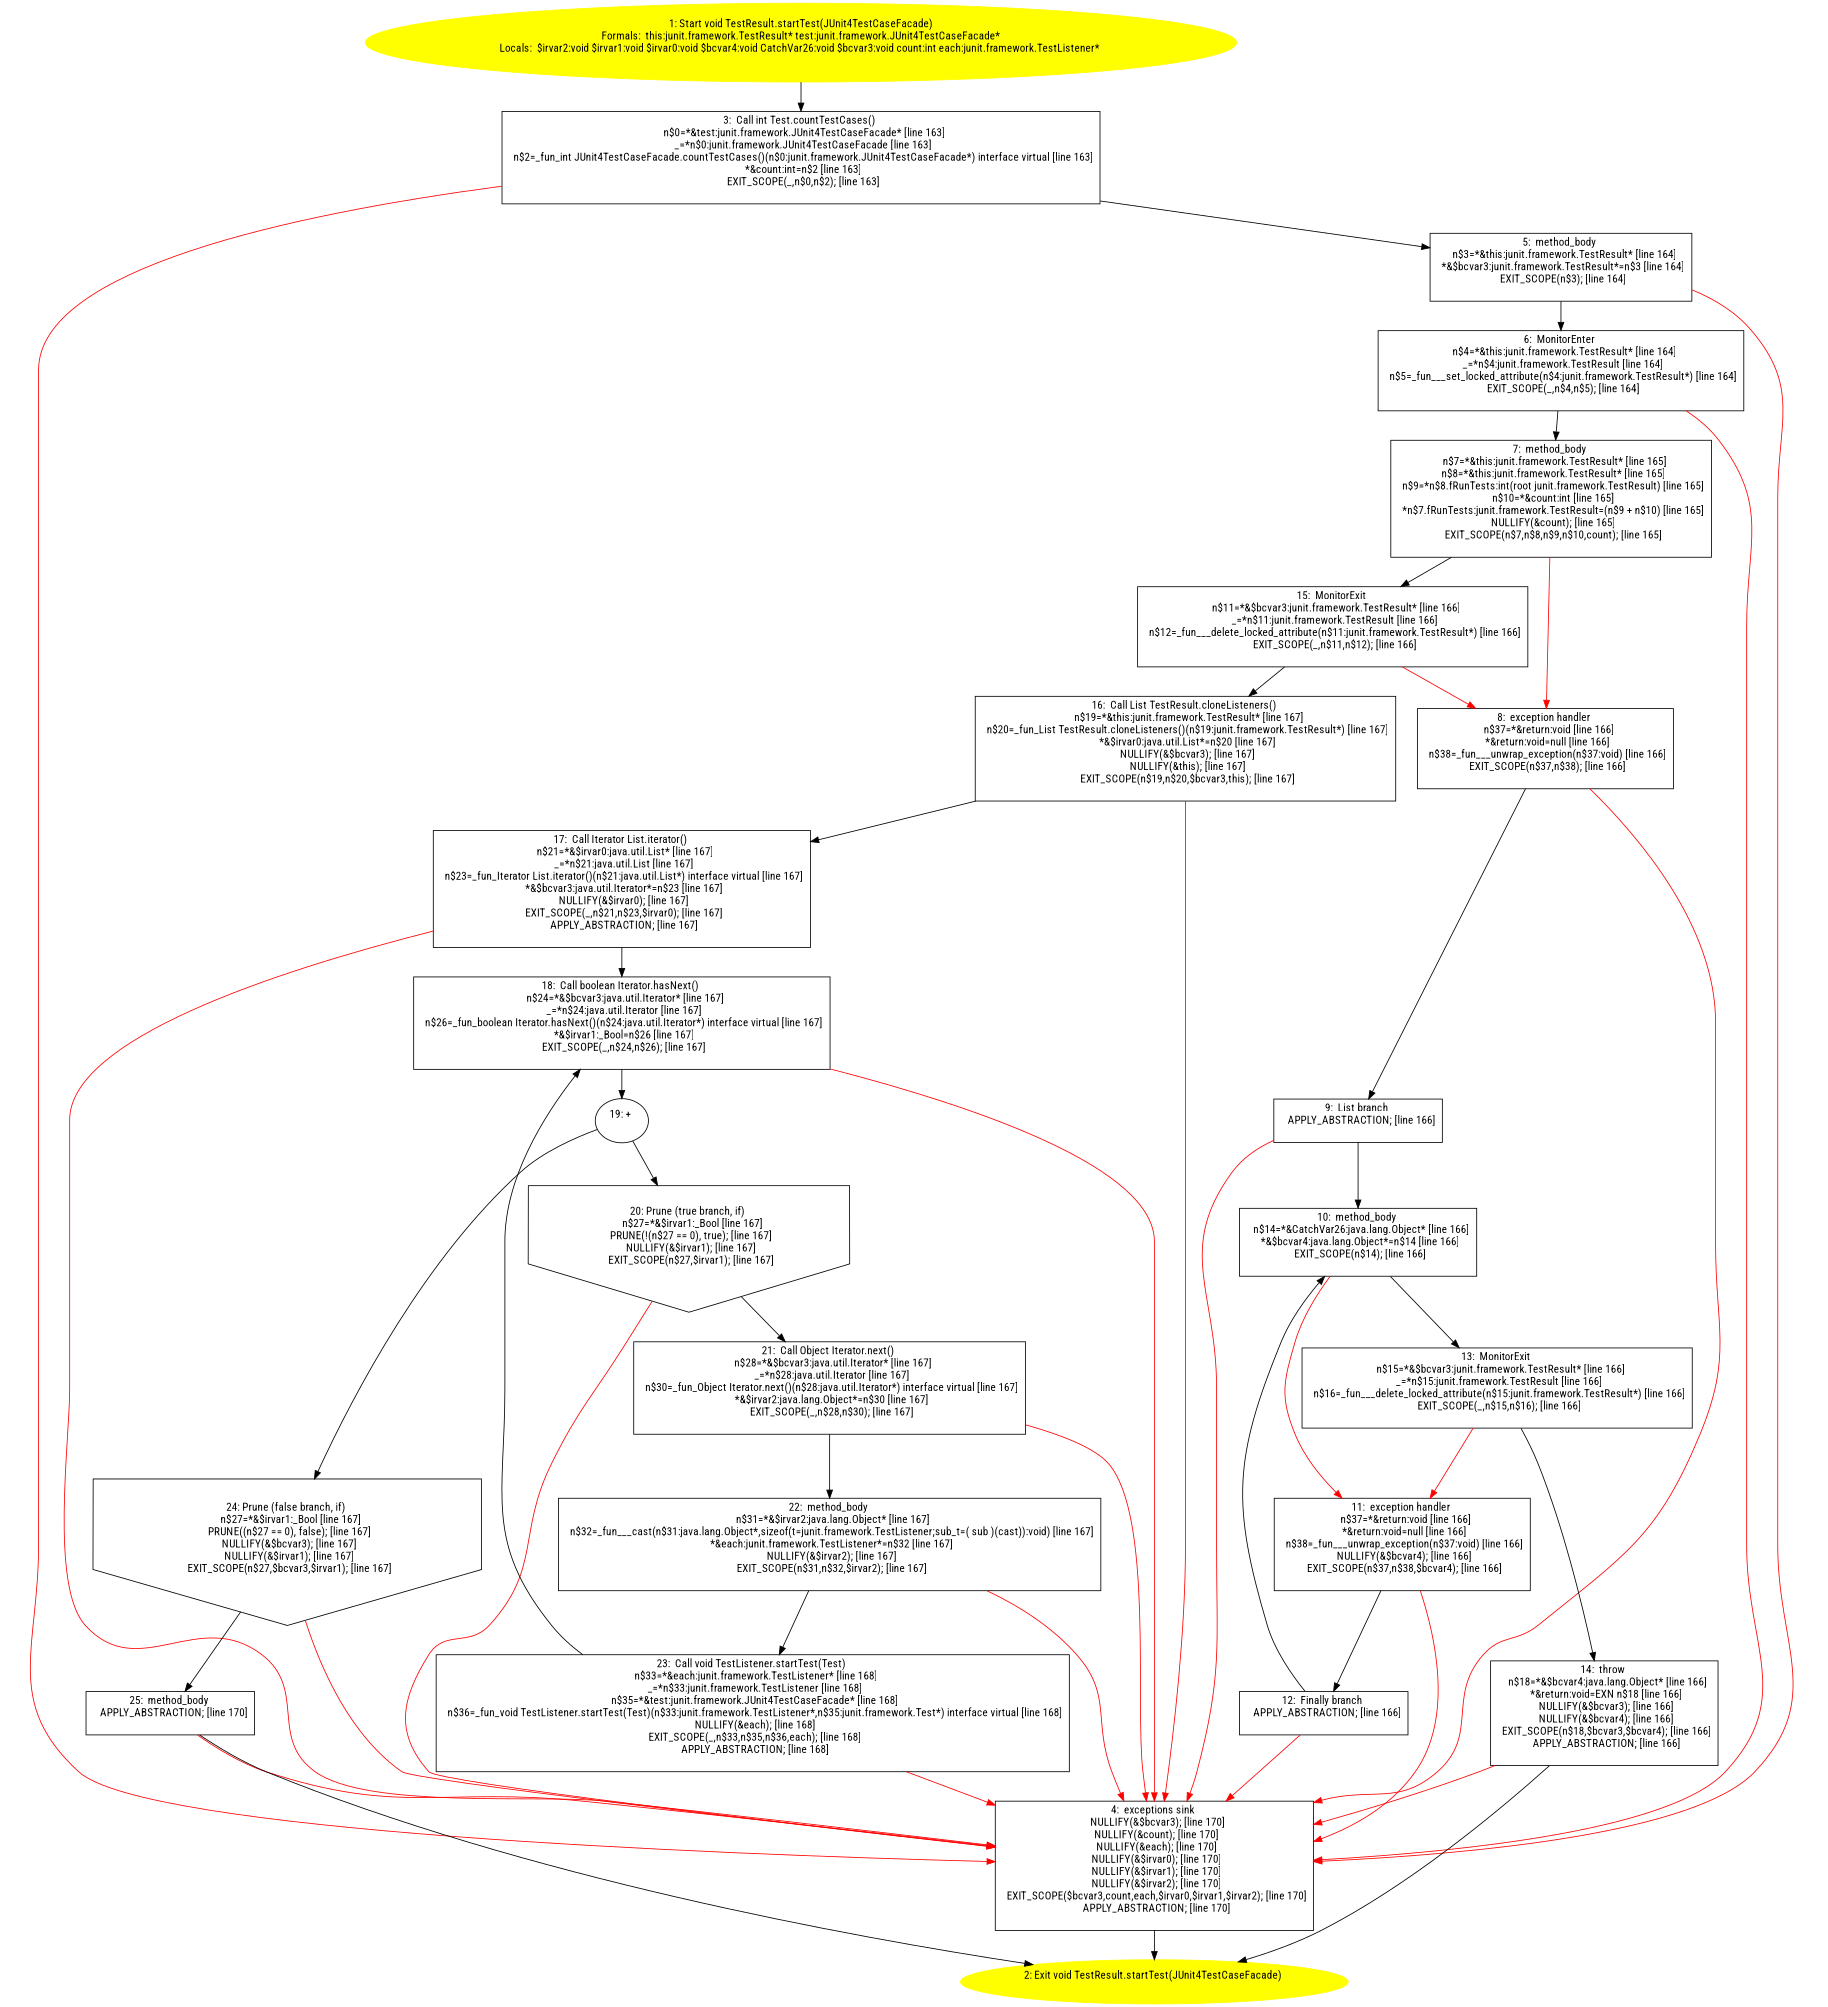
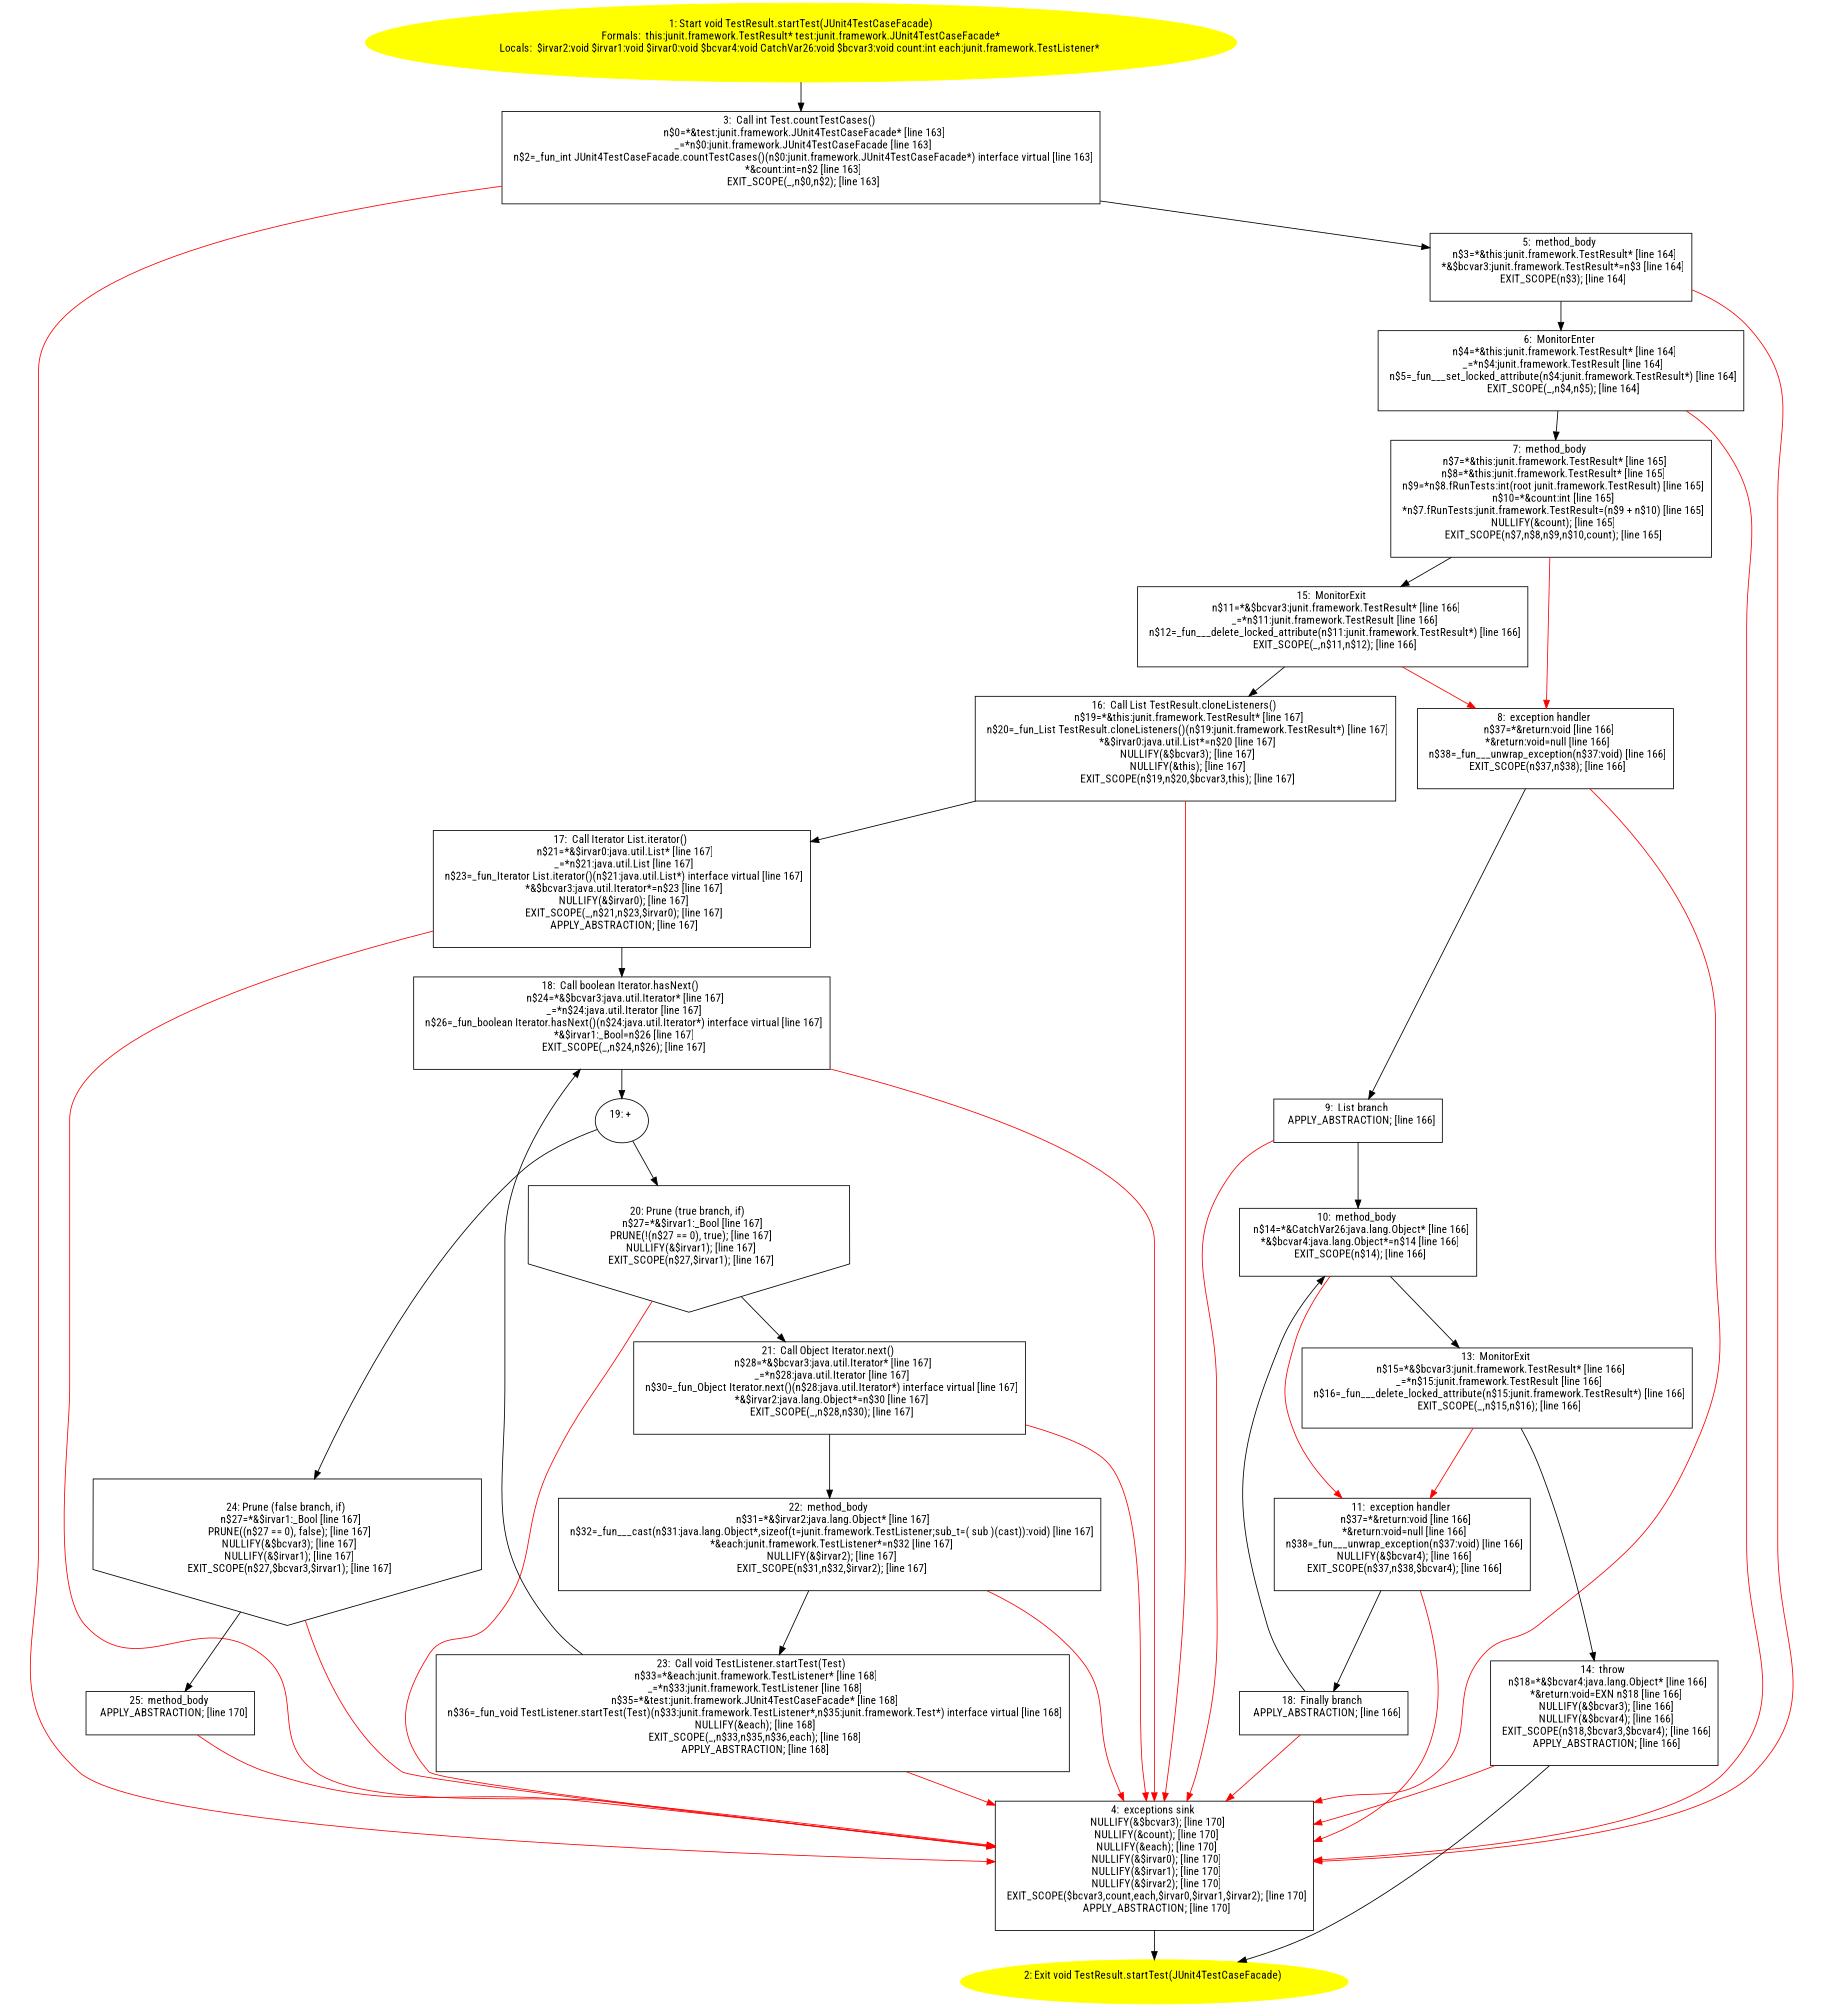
node "12:  Finally branch APPLY_ABSTRACTION; [line 166]": label "12:  Finally branch APPLY_ABSTRACTION; [line 166]" -> "18:  Finally branch APPLY_ABSTRACTION; [line 166]"
edge "25:  method_body APPLY_ABSTRACTION; [line 170]" -> "2: Exit void TestResult.startTest(JUnit4TestCaseFacade)": removed
